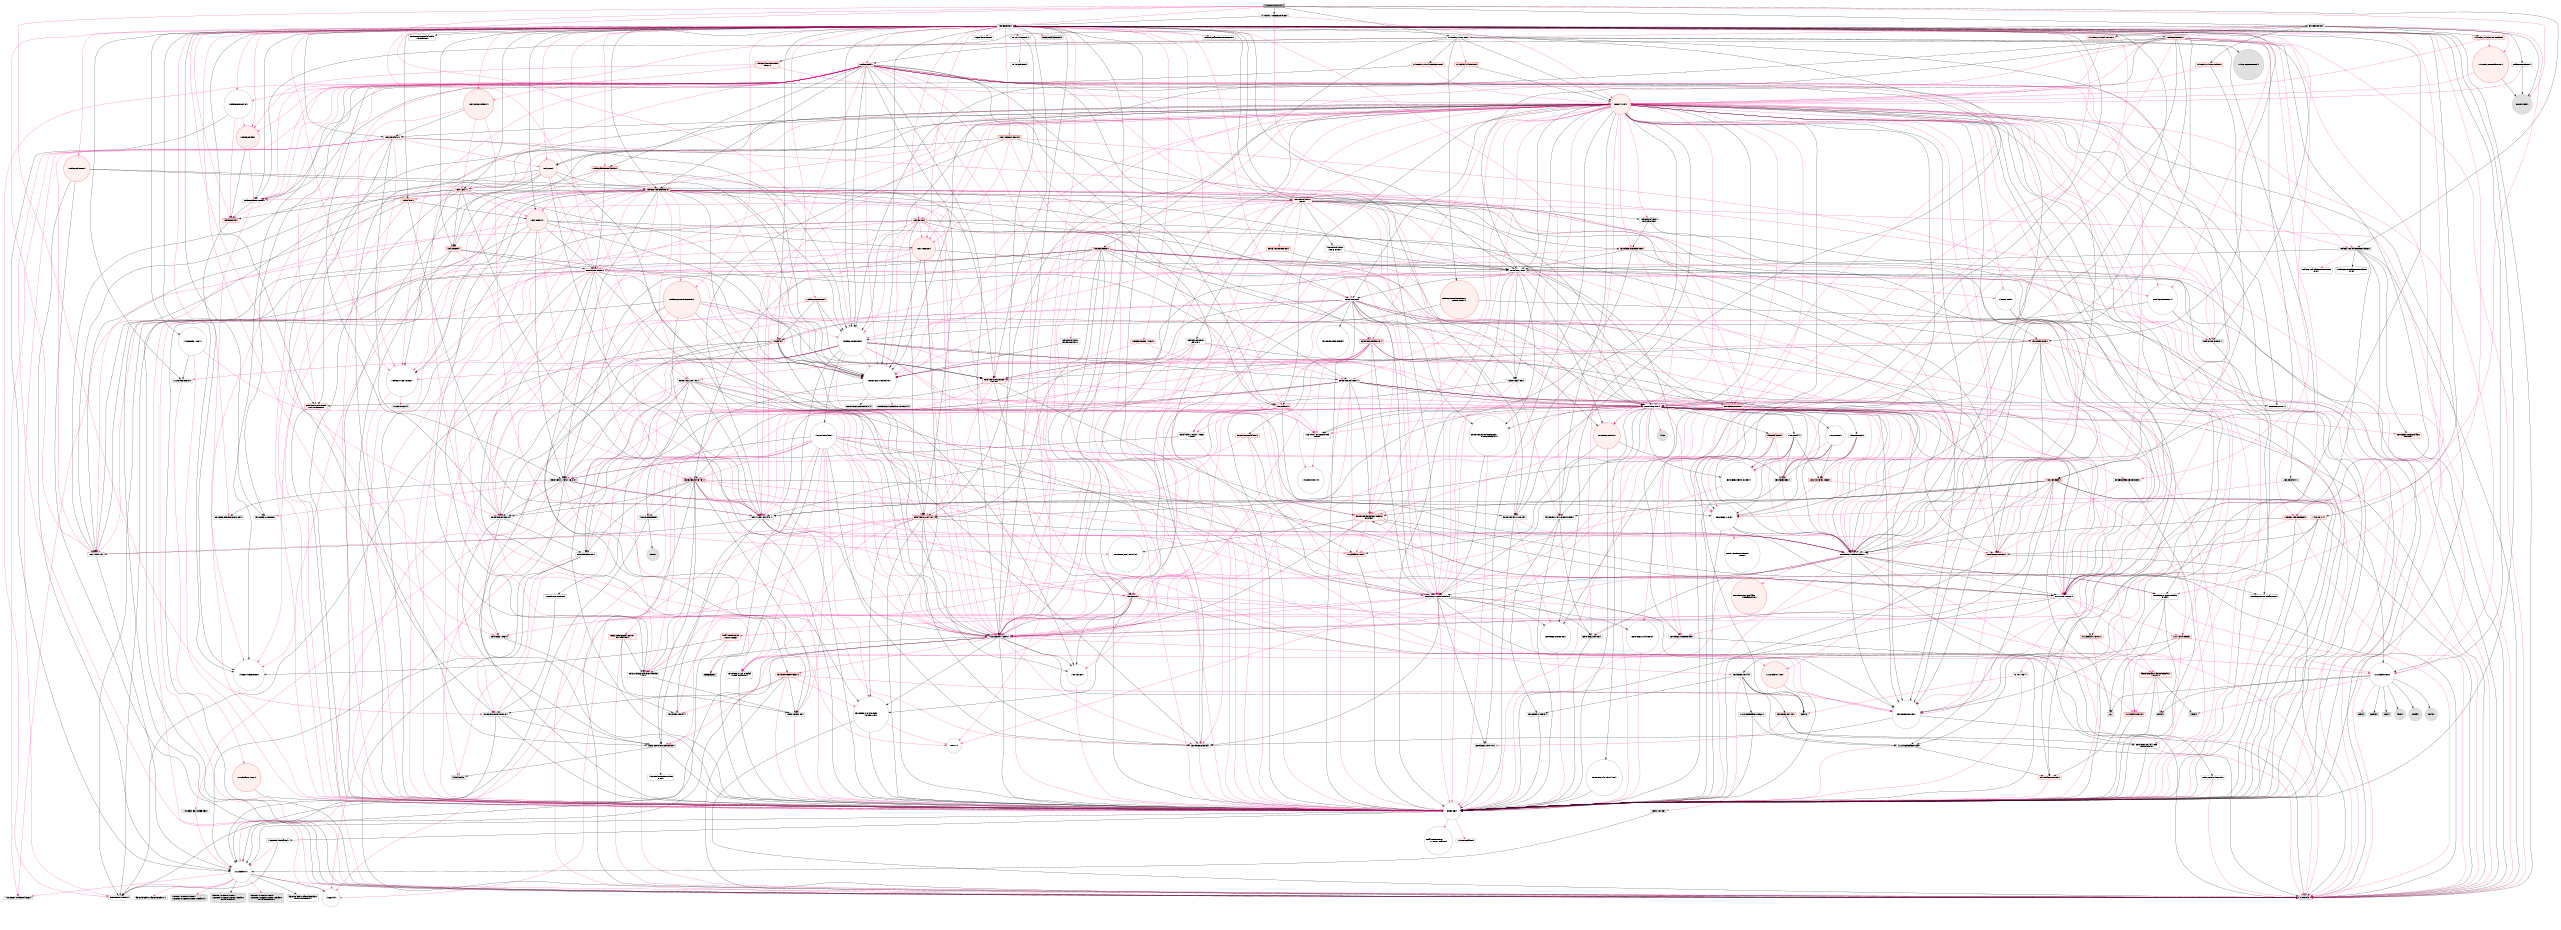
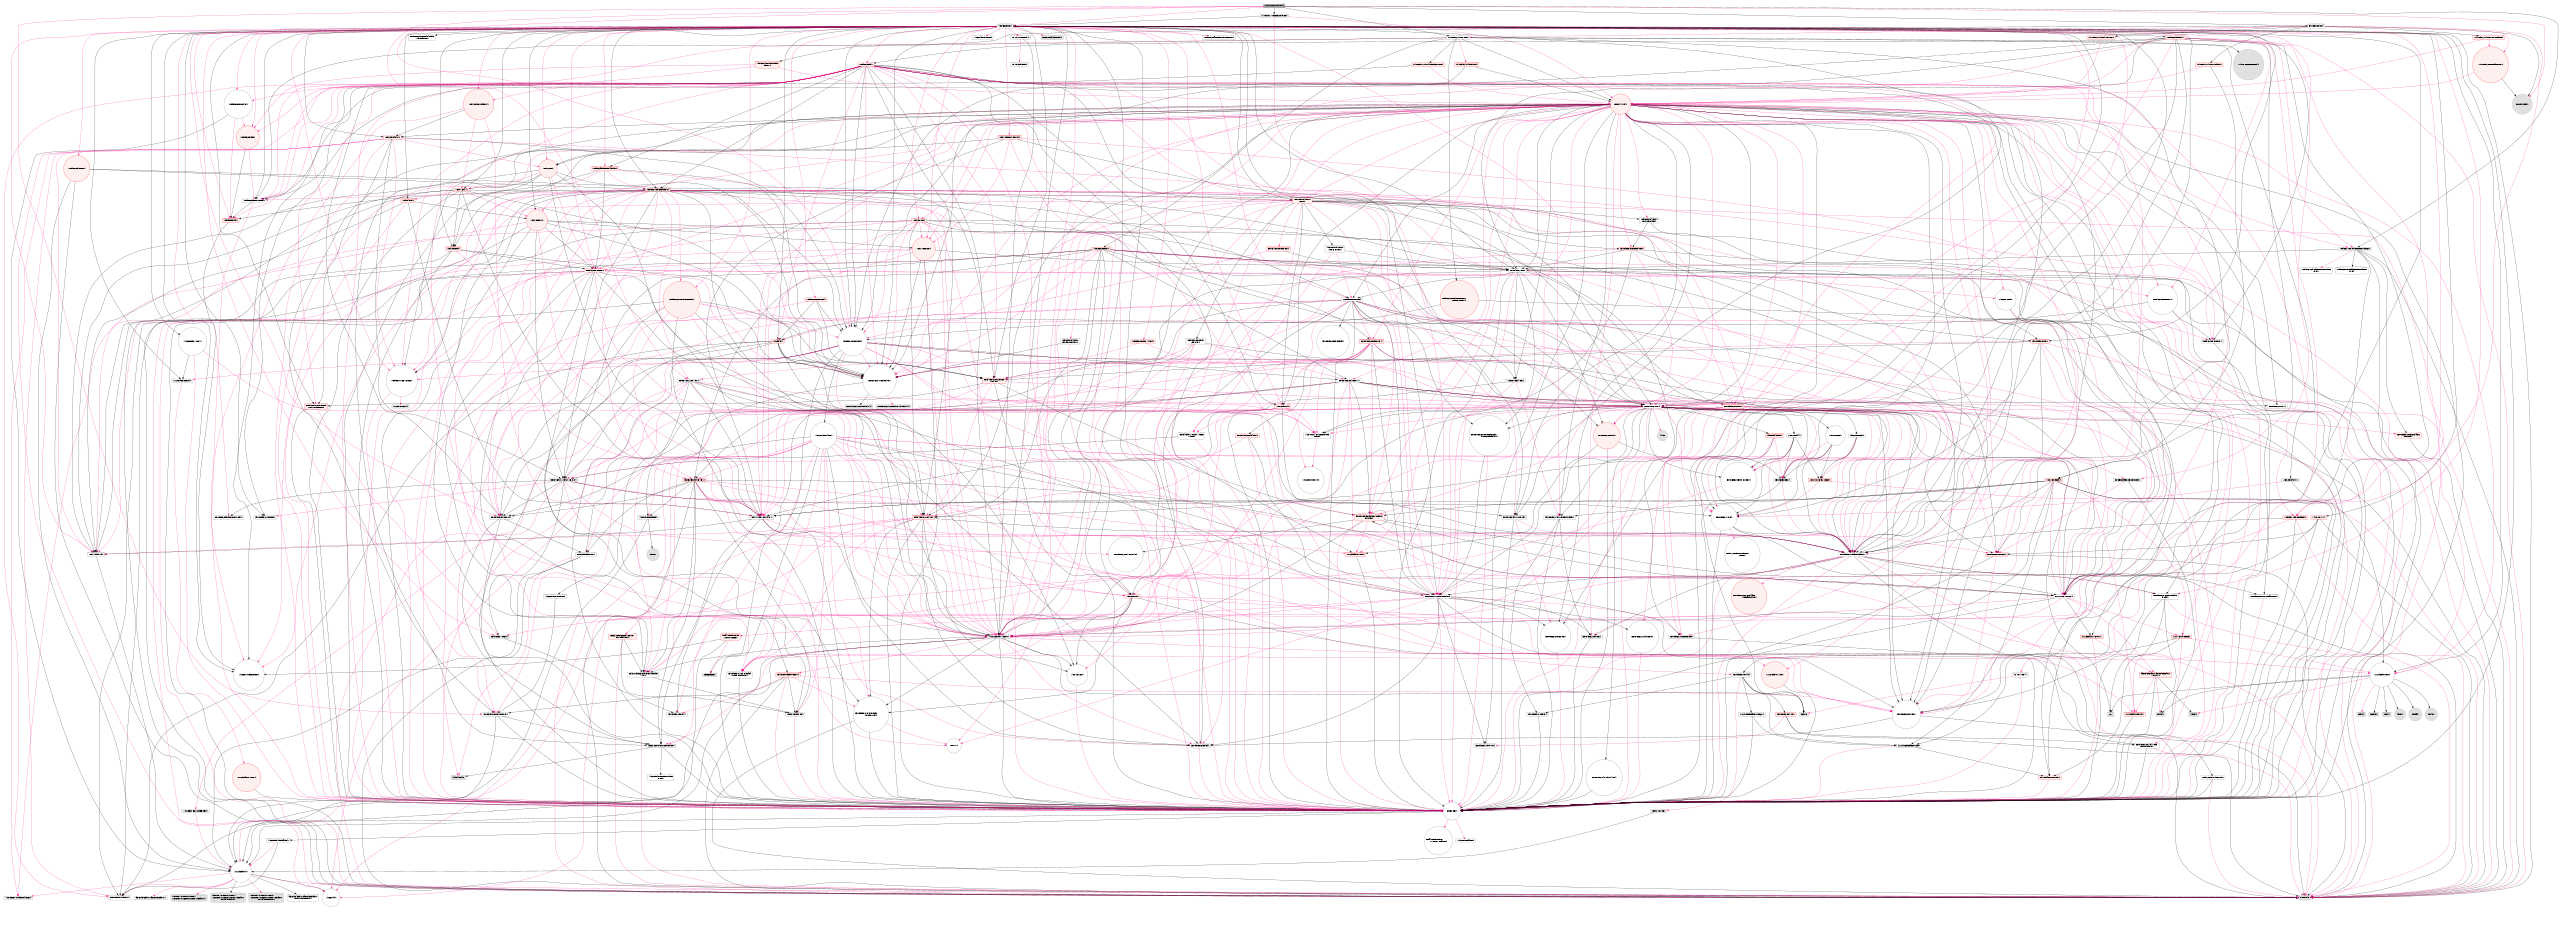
node "InterpCurvePoint.h": label "InterpCurvePoint.h" -> "AttributesContainer.h"
node "ReferenceSkeleton.h": removed
edge "Logging/LogMacros.h" -> "Misc/Optional.h": now "Internationalization /Text.h" -> "Misc/Optional.h"
node "Containers/Set.h": label "Containers/Set.h" -> "AndRefsFromTo/Set.h"
edge "Templates/Tuple.h" -> "Templates/TypeHash.h": removed
edge "Containers/ArrayView.h" -> "Traits/ElementType.h": removed
edge "Templates/UnrealTemplate.h" -> "Templates/Requires.h": removed
edge "Traits/UseBitwiseSwap.h" -> "CoreTypes.h": color deeppink -> black
